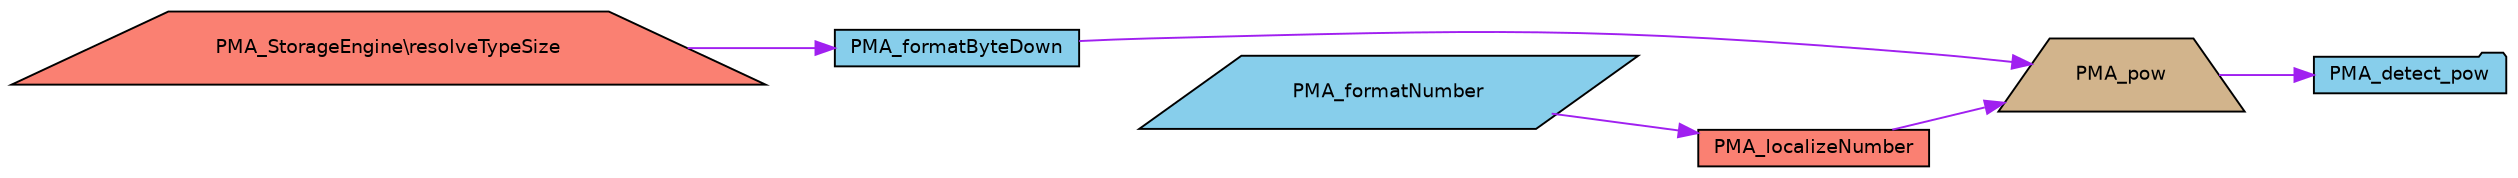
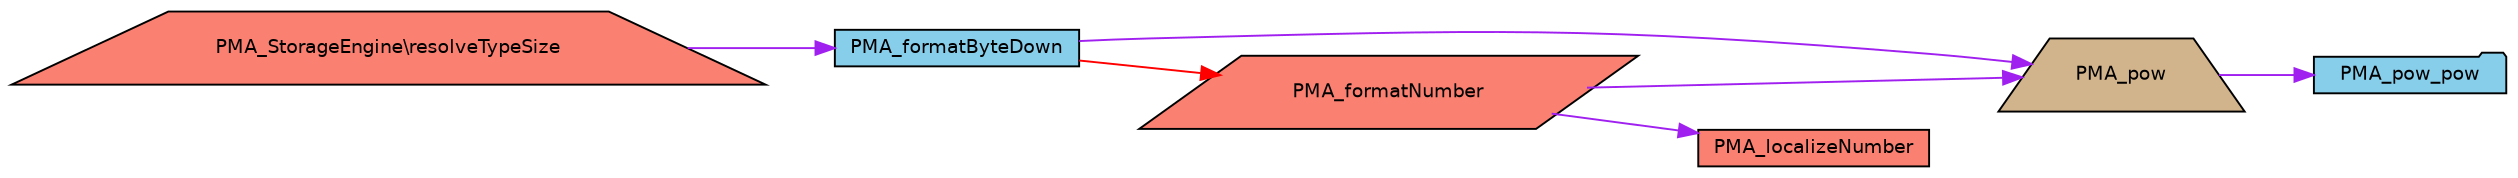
edge "PMA_formatByteDown" -> "PMA_formatNumber": added
node "PMA_detect_pow": label "PMA_detect_pow" -> "PMA_pow_pow"
node "PMA_formatNumber": fillcolor skyblue -> salmon
edge "PMA_localizeNumber" -> "PMA_pow": now "PMA_formatNumber" -> "PMA_pow"
